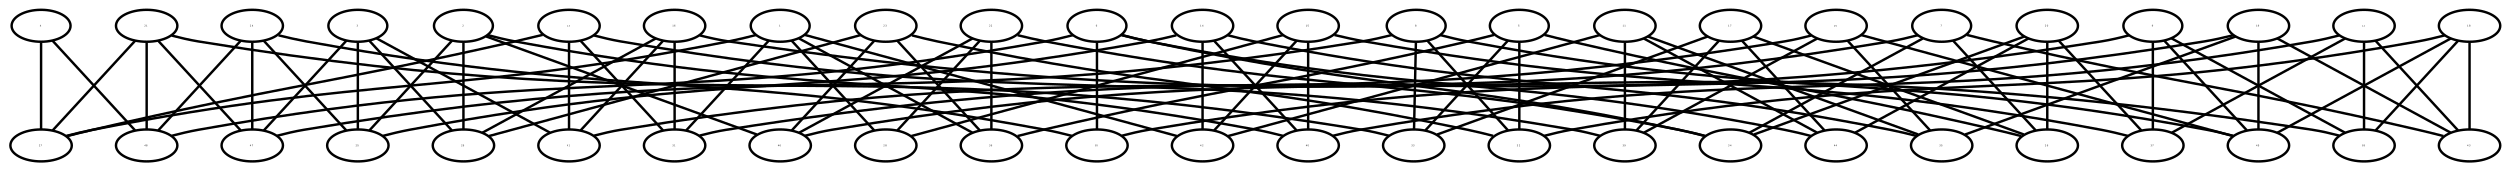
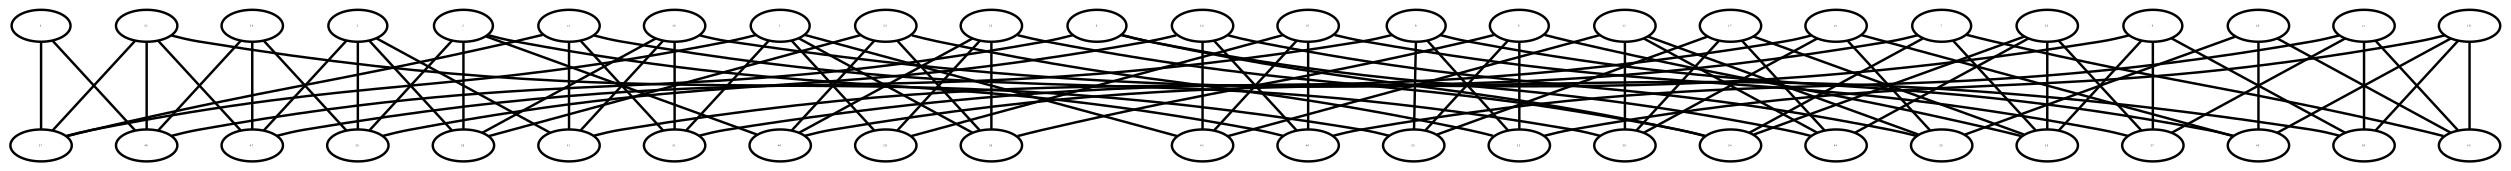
edge "9" -- "45": now "9" -- "26"
node "30": removed
